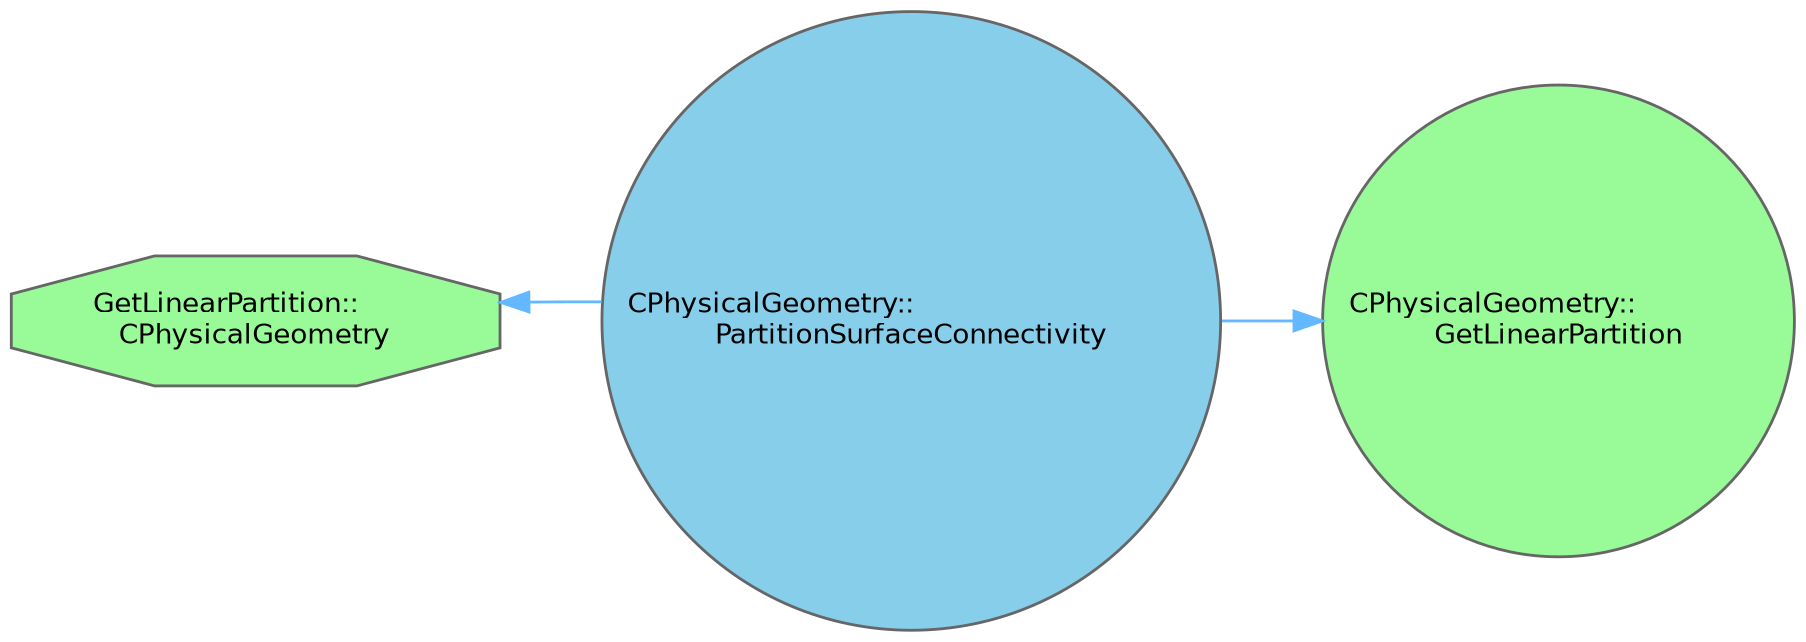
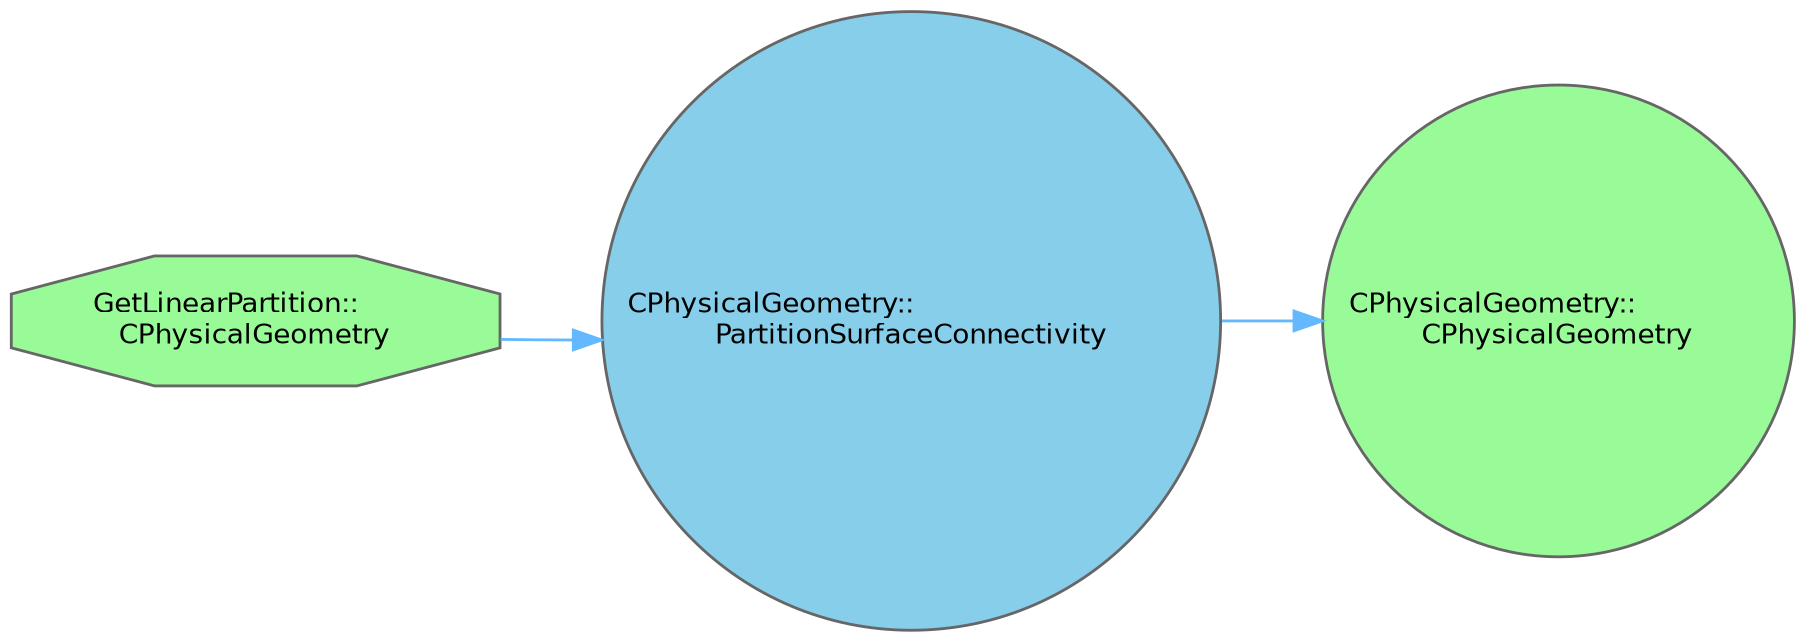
edge "CPhysicalGeometry:: PartitionSurfaceConnectivity" -> "GetLinearPartition:: CPhysicalGeometry": reversed
node "CPhysicalGeometry:: GetLinearPartition": label "CPhysicalGeometry:: GetLinearPartition" -> "CPhysicalGeometry:: CPhysicalGeometry"
